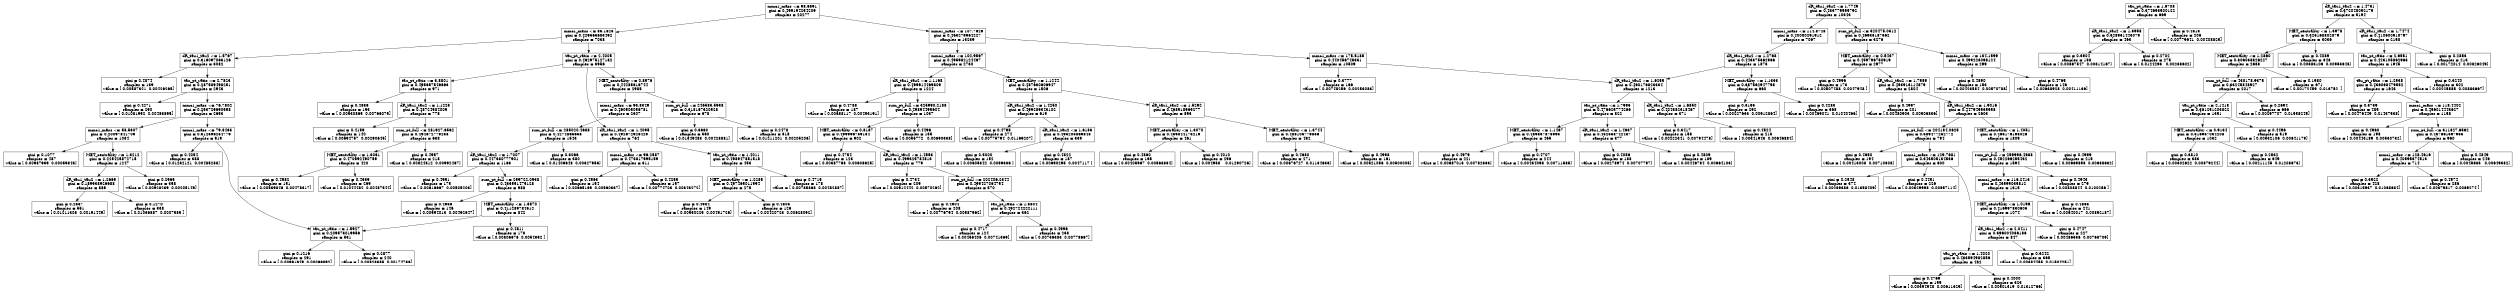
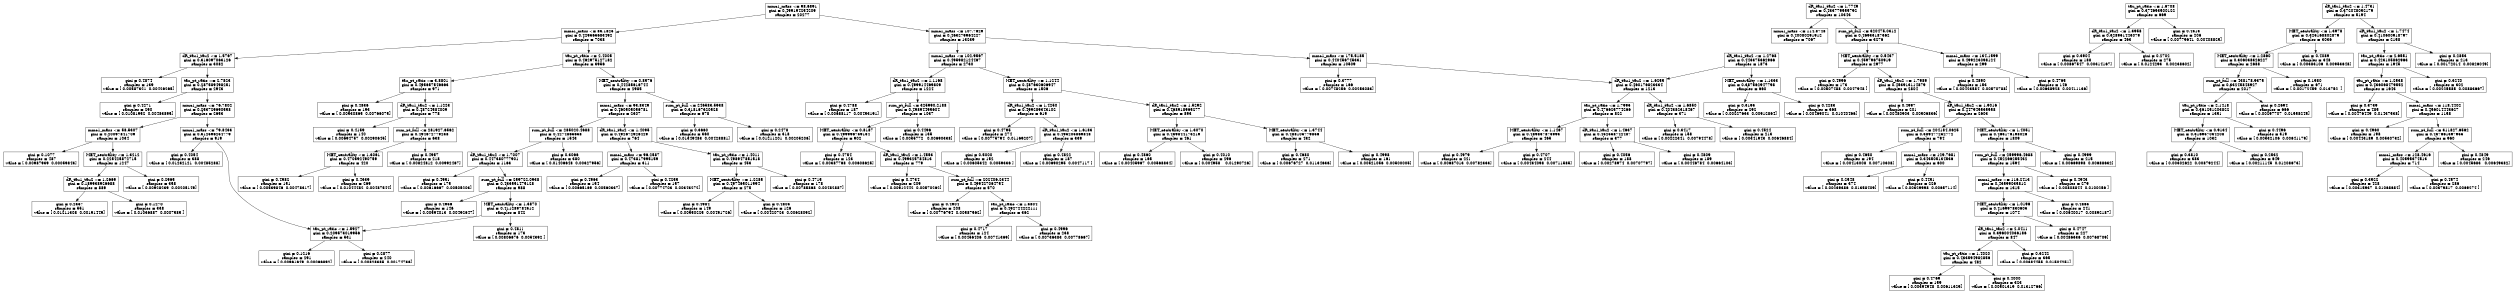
edge "mmc1_mass <= 114.8748 gini = 0.40080291912 samples = 7067" -> "dR_tau1_tau2 <= 1.2768 gini = 0.443375362966 samples = 1873": removed
edge "tau_pt_ratio <= 2.4005 gini = 0.462975127182 samples = 3956" -> "dR_tau1_tau2 <= 1.4095 gini = 0.492672926429 samples = 764": now "mmc1_mass <= 93.8349 gini = 0.460505056781 samples = 2307" -> "dR_tau1_tau2 <= 1.4095 gini = 0.492672926429 samples = 764"
edge "mmc1_mass <= 129.7681 gini = 0.343505134536 samples = 600" -> "tau_pt_ratio <= 1.4020 gini = 0.433594982856 samples = 482": now "dR_tau1_tau2 <= 2.0411 gini = 0.396004036186 samples = 847" -> "tau_pt_ratio <= 1.4020 gini = 0.433594982856 samples = 482"
